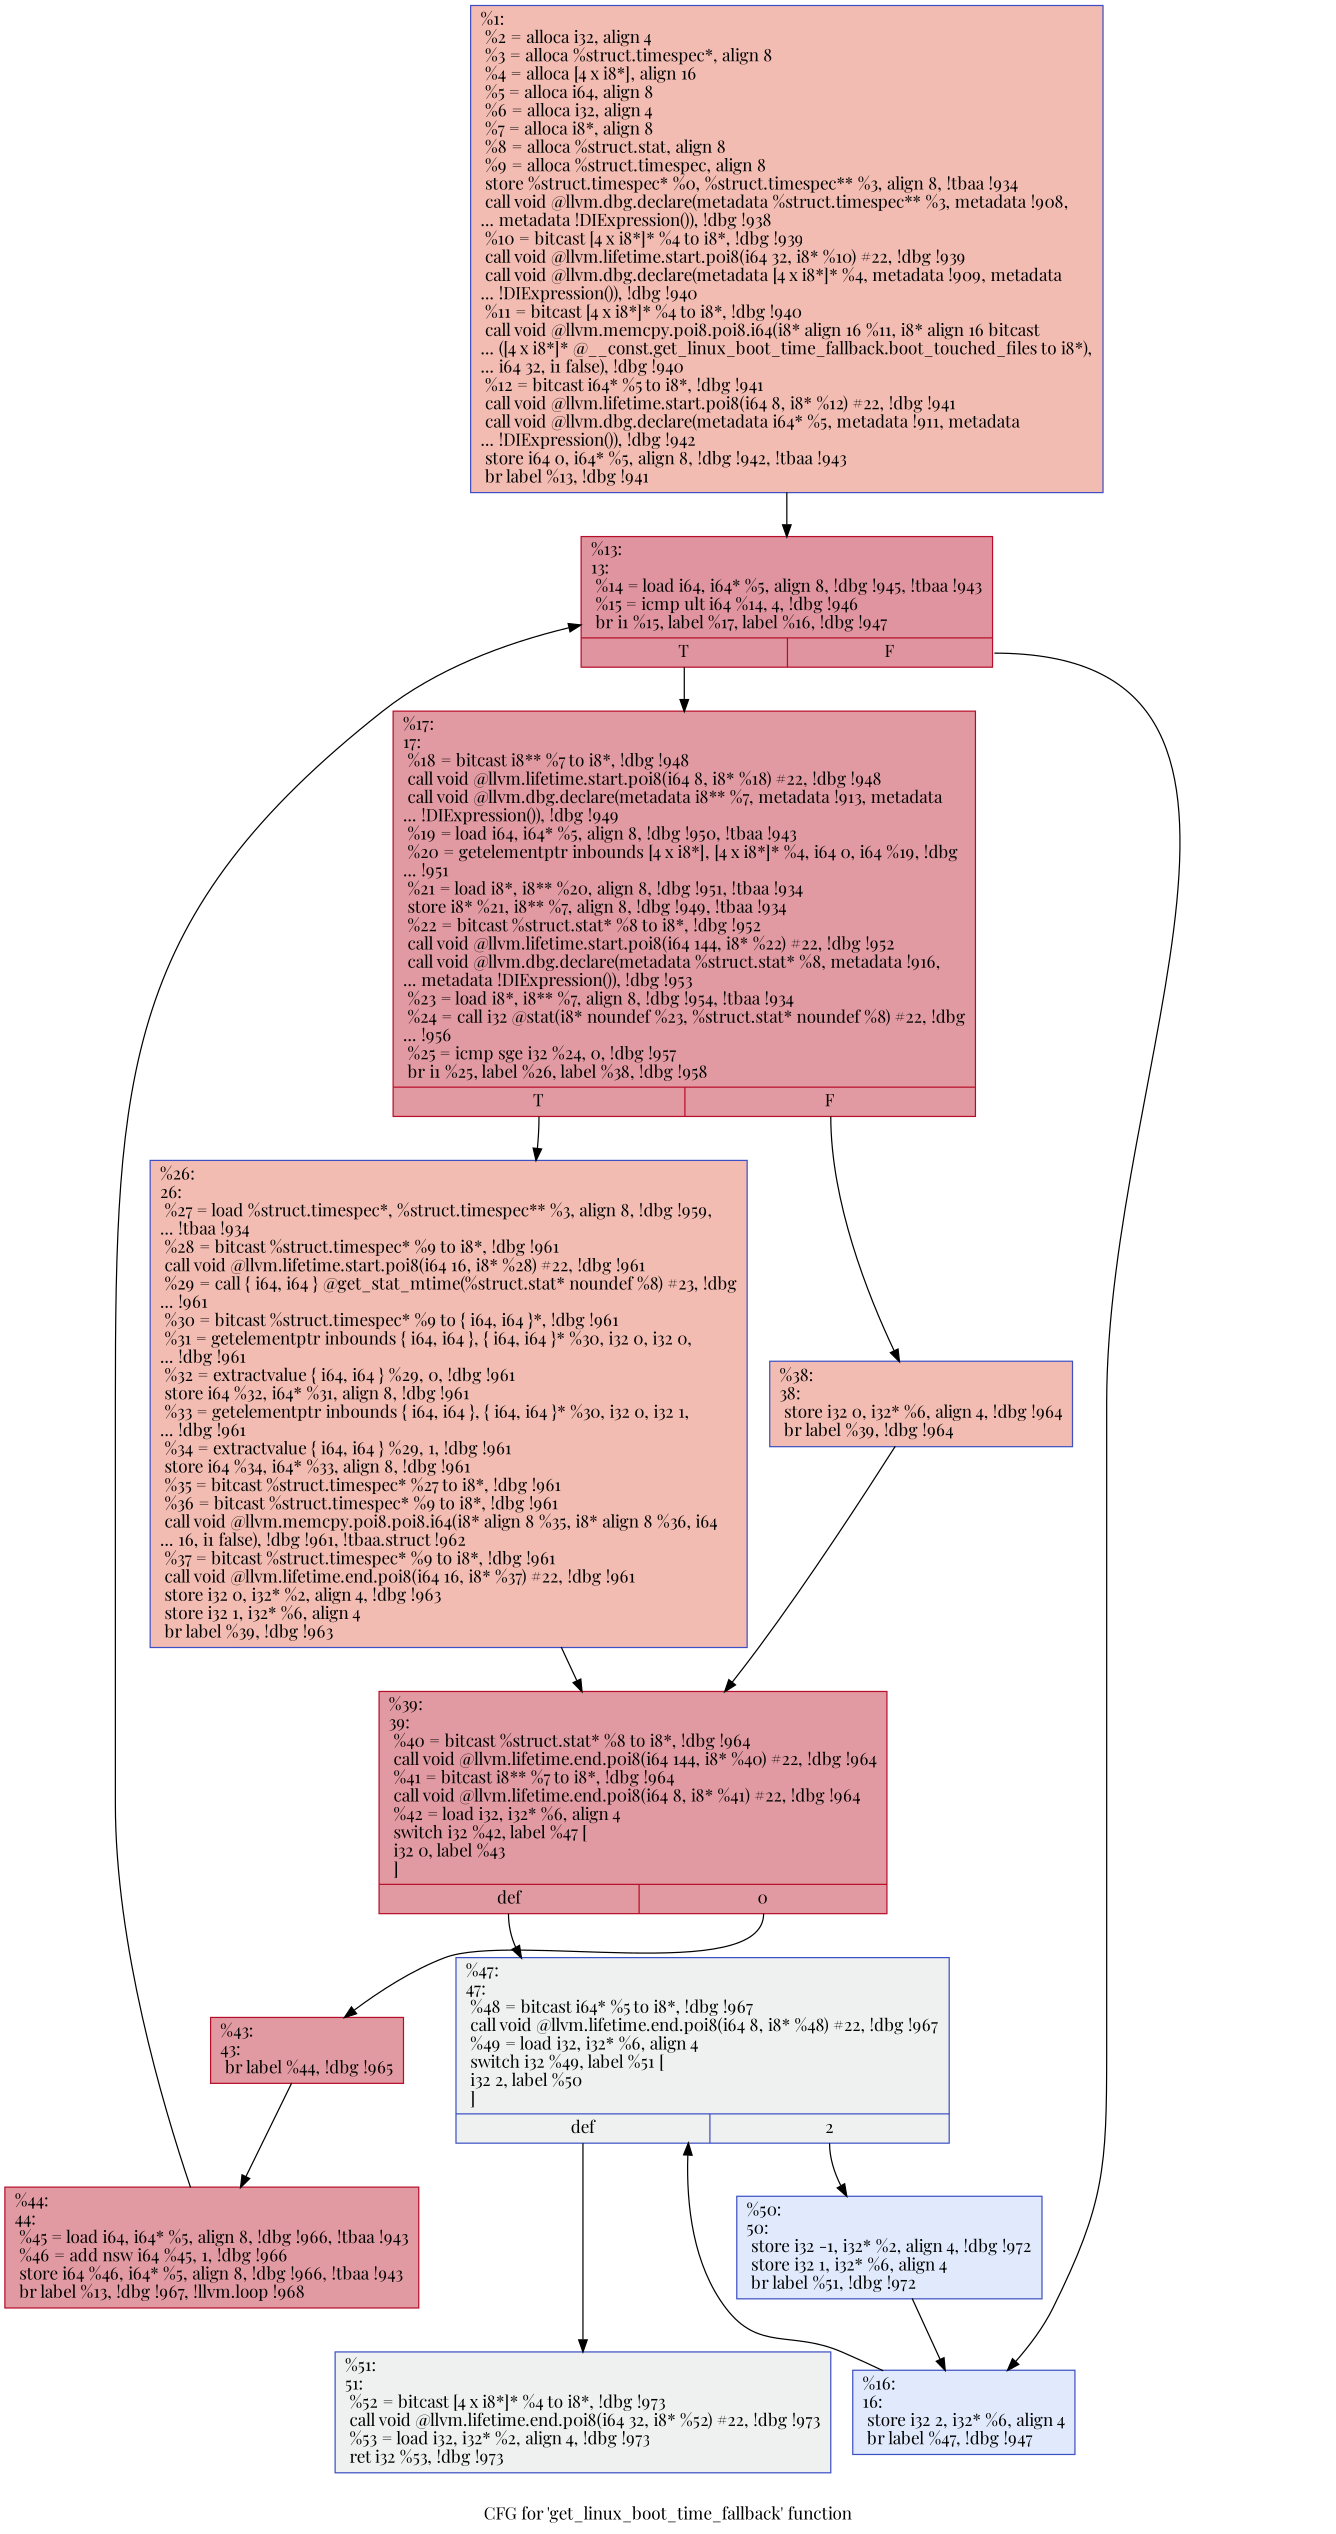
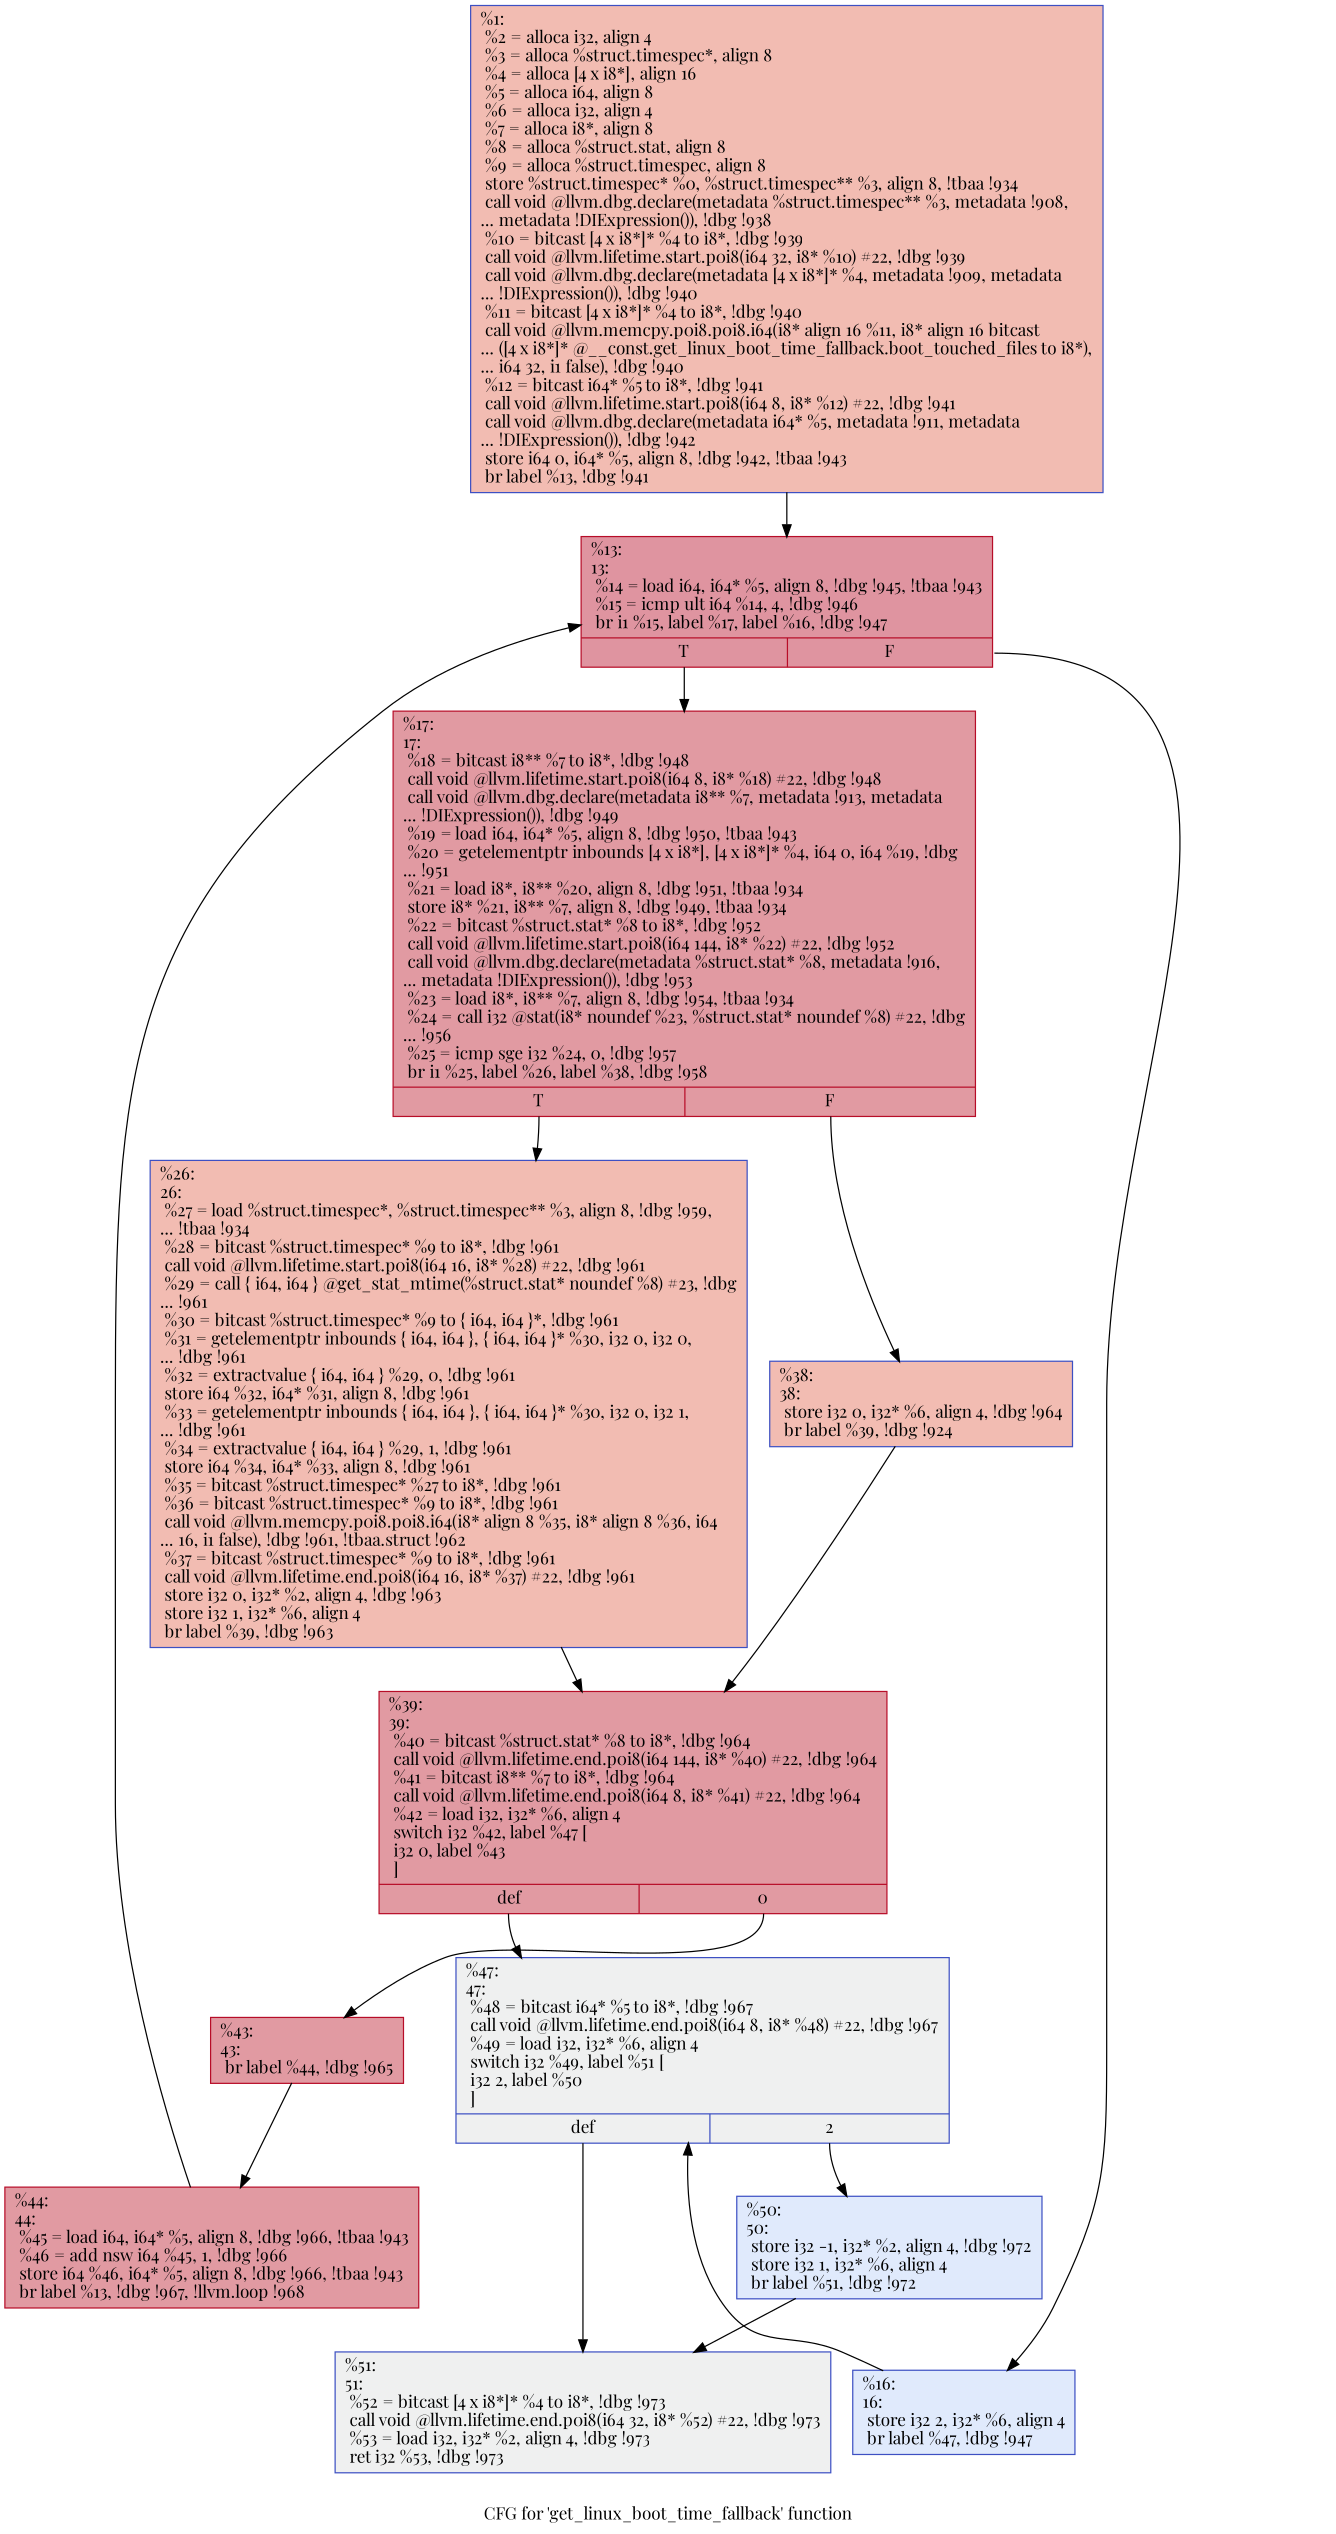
node "%38:": text "br label %39, !dbg !964" -> "br label %39, !dbg !924"
edge "%50:" -> "%16:": now "%50:" -> "%51:"
